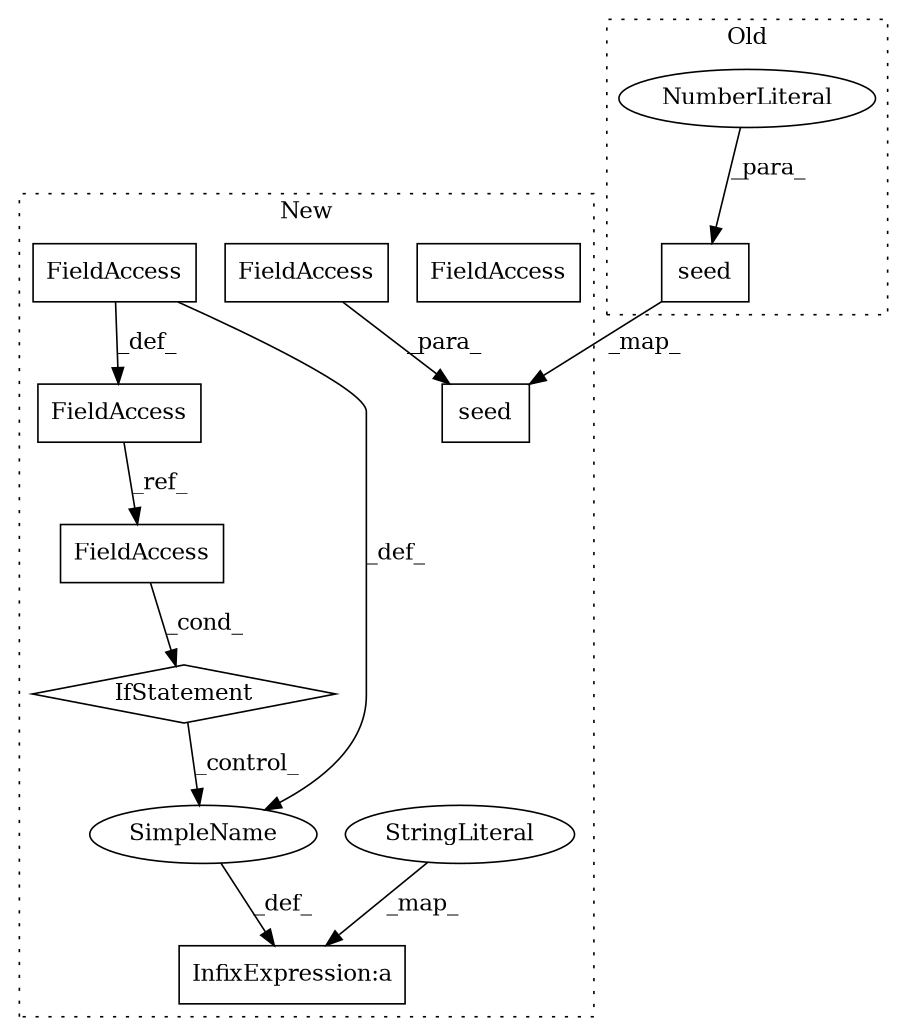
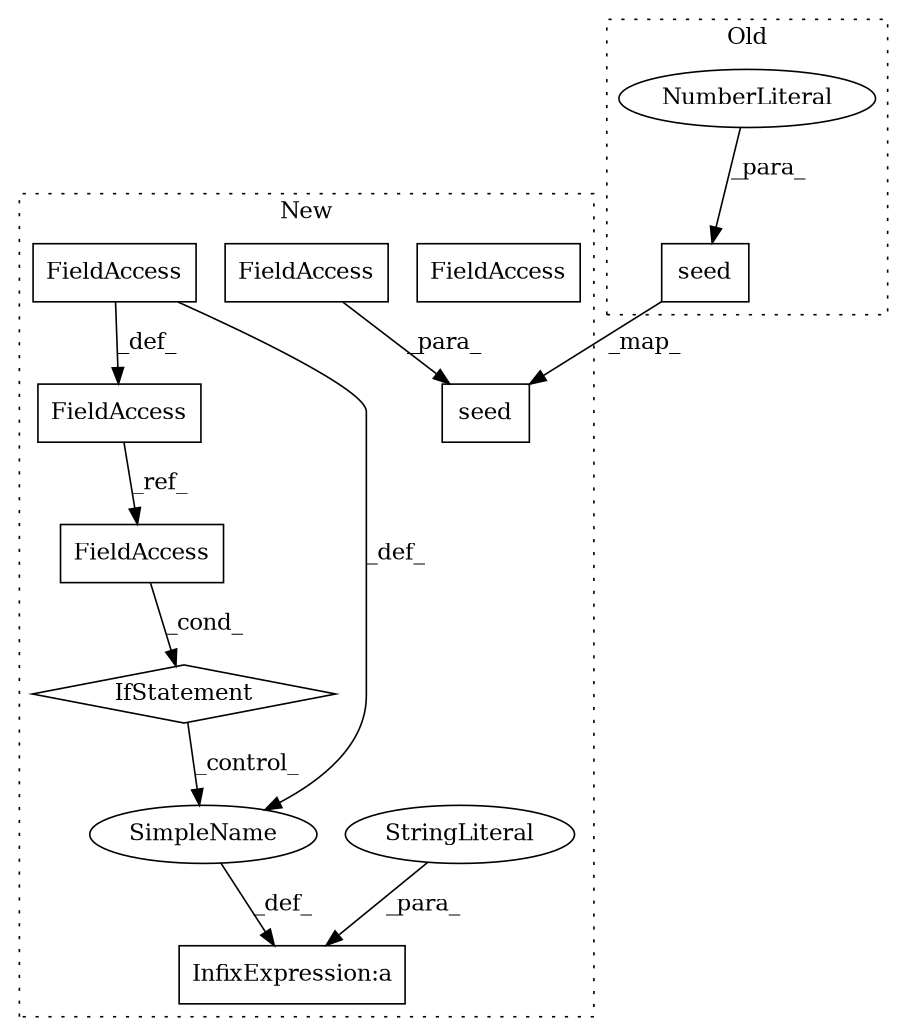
edge "StringLiteral" -> "InfixExpression:a": label "_map_" -> "_para_"
